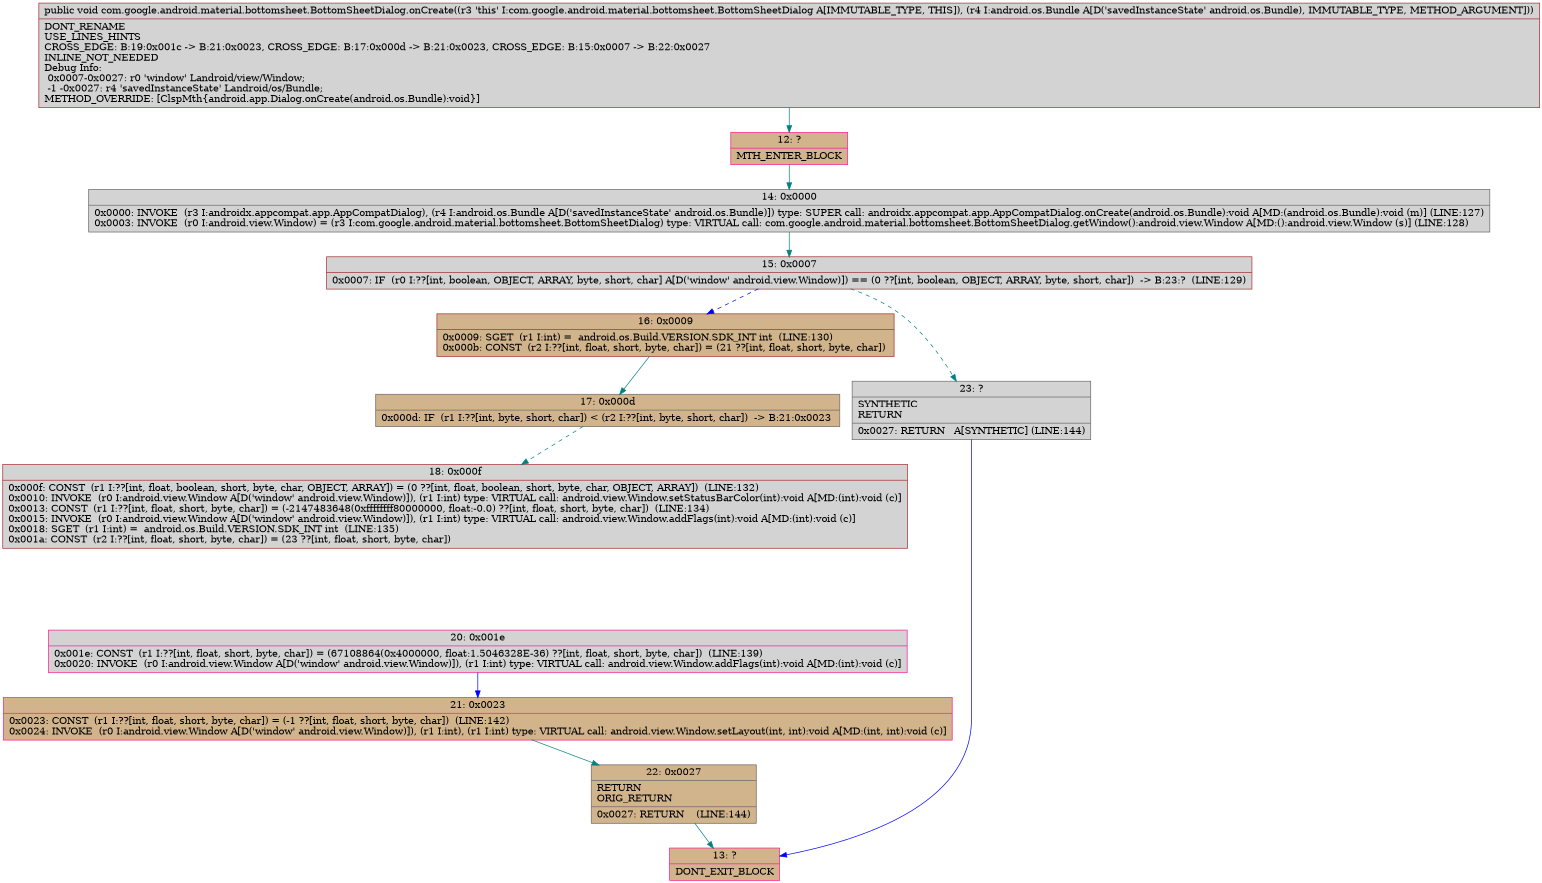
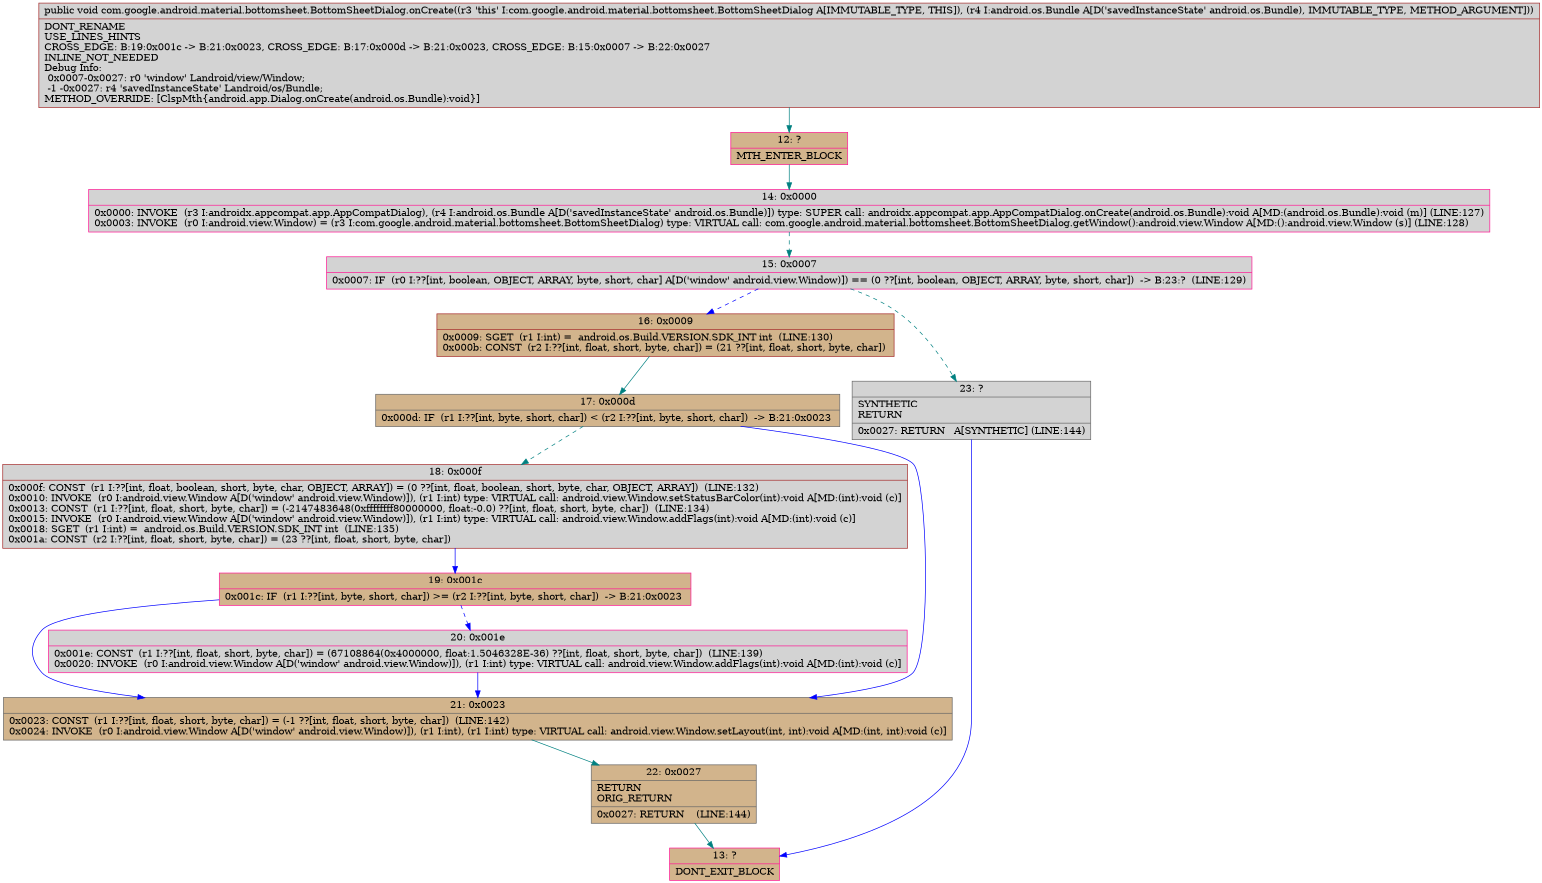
node "14: 0x0000": color gray40 -> deeppink
edge "14: 0x0000" -> "15: 0x0007": style solid -> dashed
node "15: 0x0007": color brown -> deeppink
edge "17: 0x000d" -> "21: 0x0023": added
node "19: 0x001c": added
node "21: 0x0023": color deeppink -> gray40
